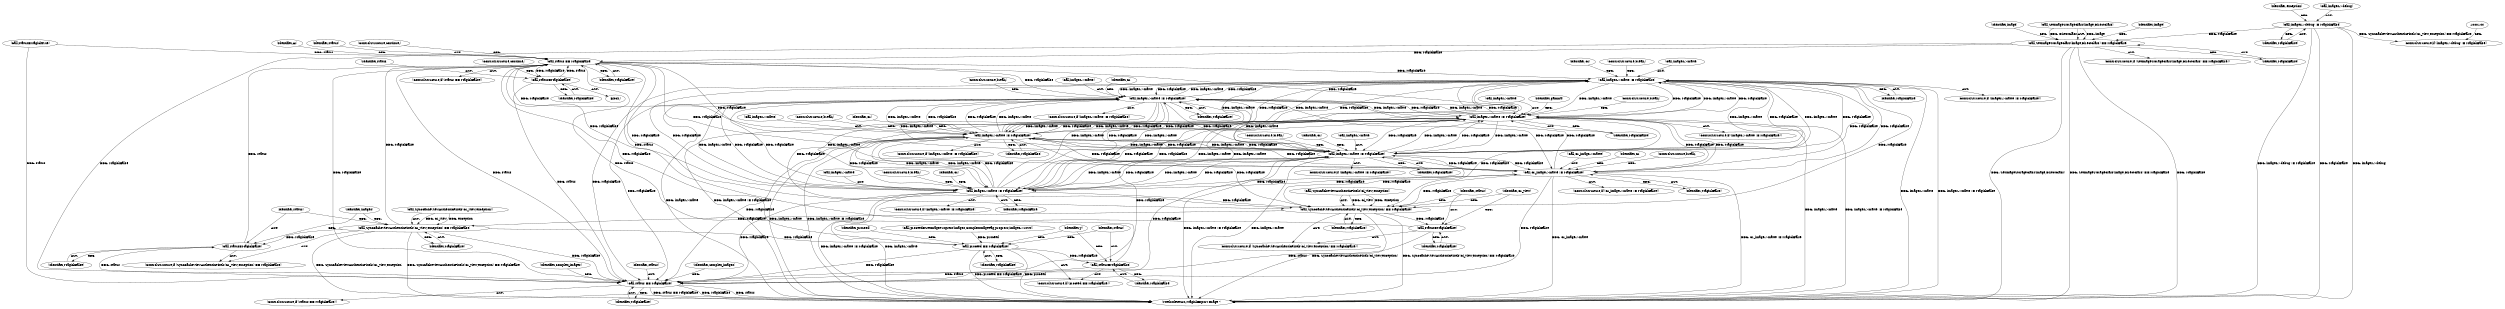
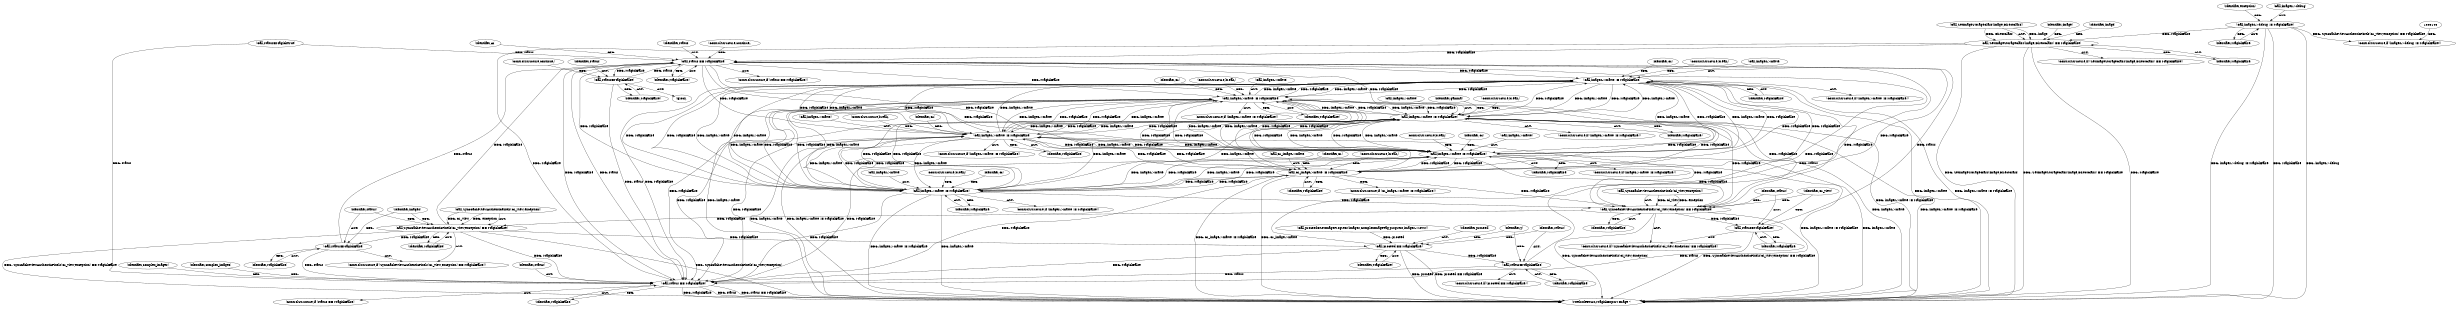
edge "(Call,Cr_image->matte != MagickFalse)" -> "(ControlStructure,if (Cr_image->matte != MagickFalse))": label "AST: " -> "DDG: "
edge "(Identifier,proceed)" -> "(Call,proceed == MagickFalse)": label "CFG: " -> "AST: "
edge "(Call,proceed == MagickFalse)" -> "(ControlStructure,if (proceed == MagickFalse))": removed, label "AST:"
